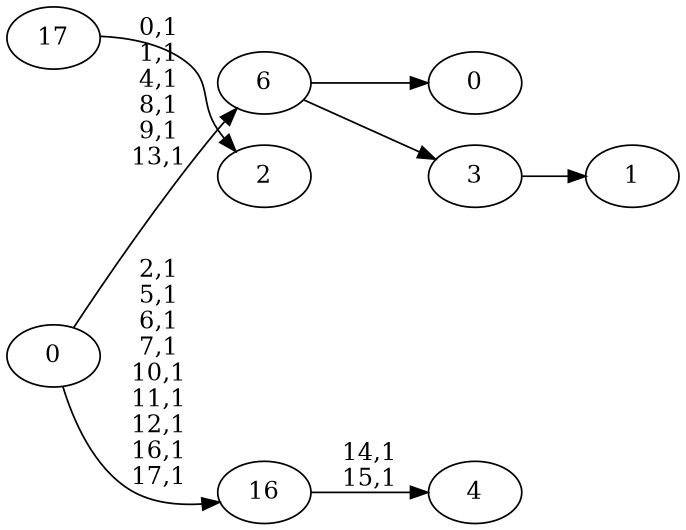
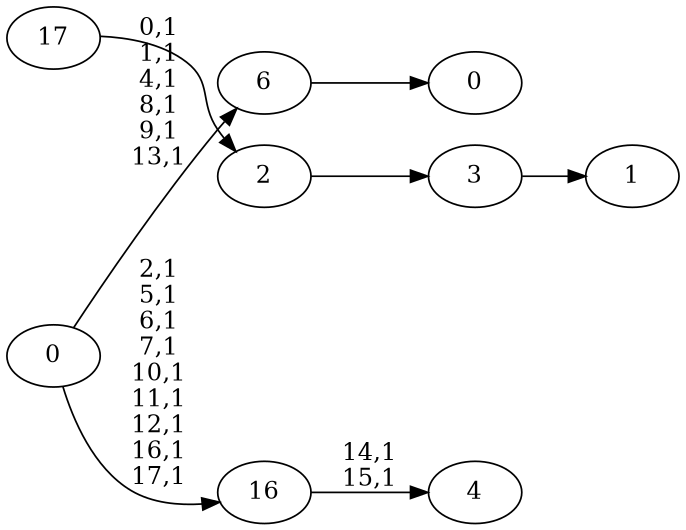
edge "6" -> "3": now "2" -> "3"
